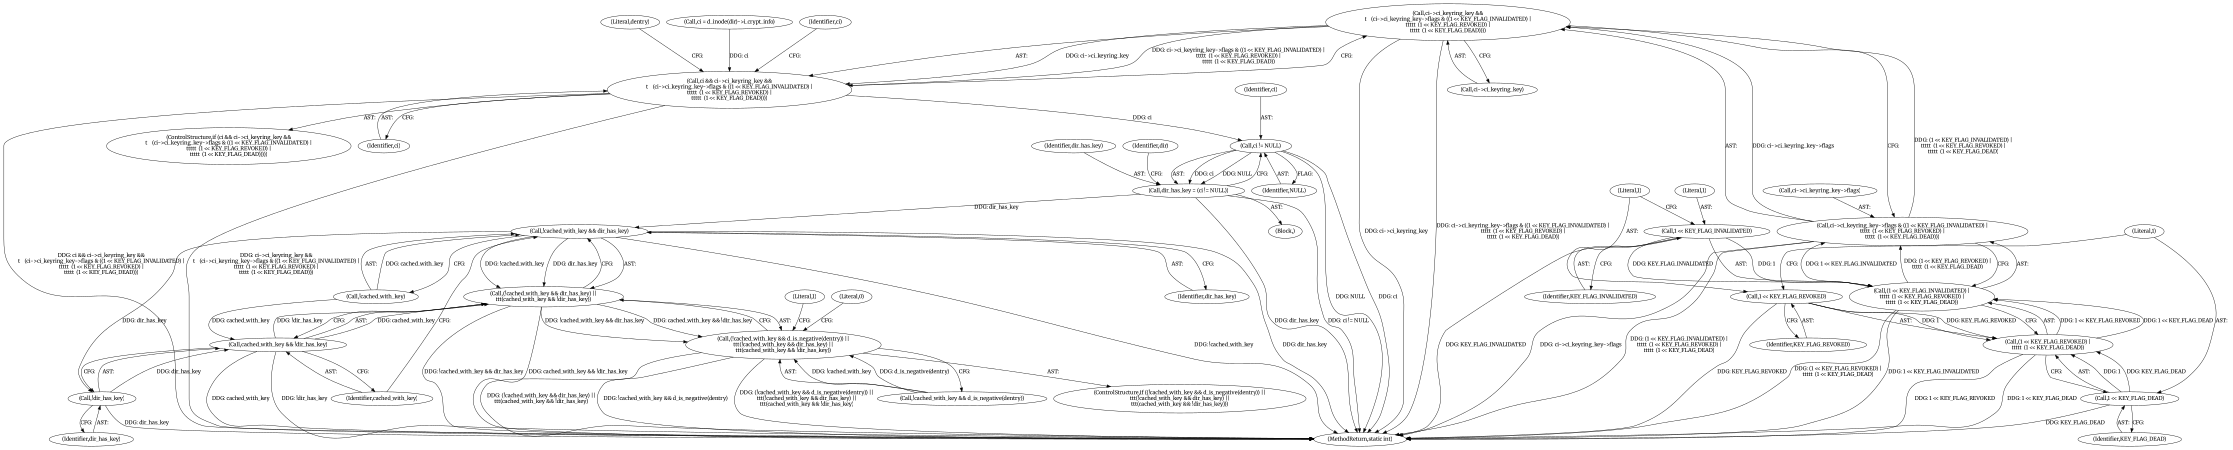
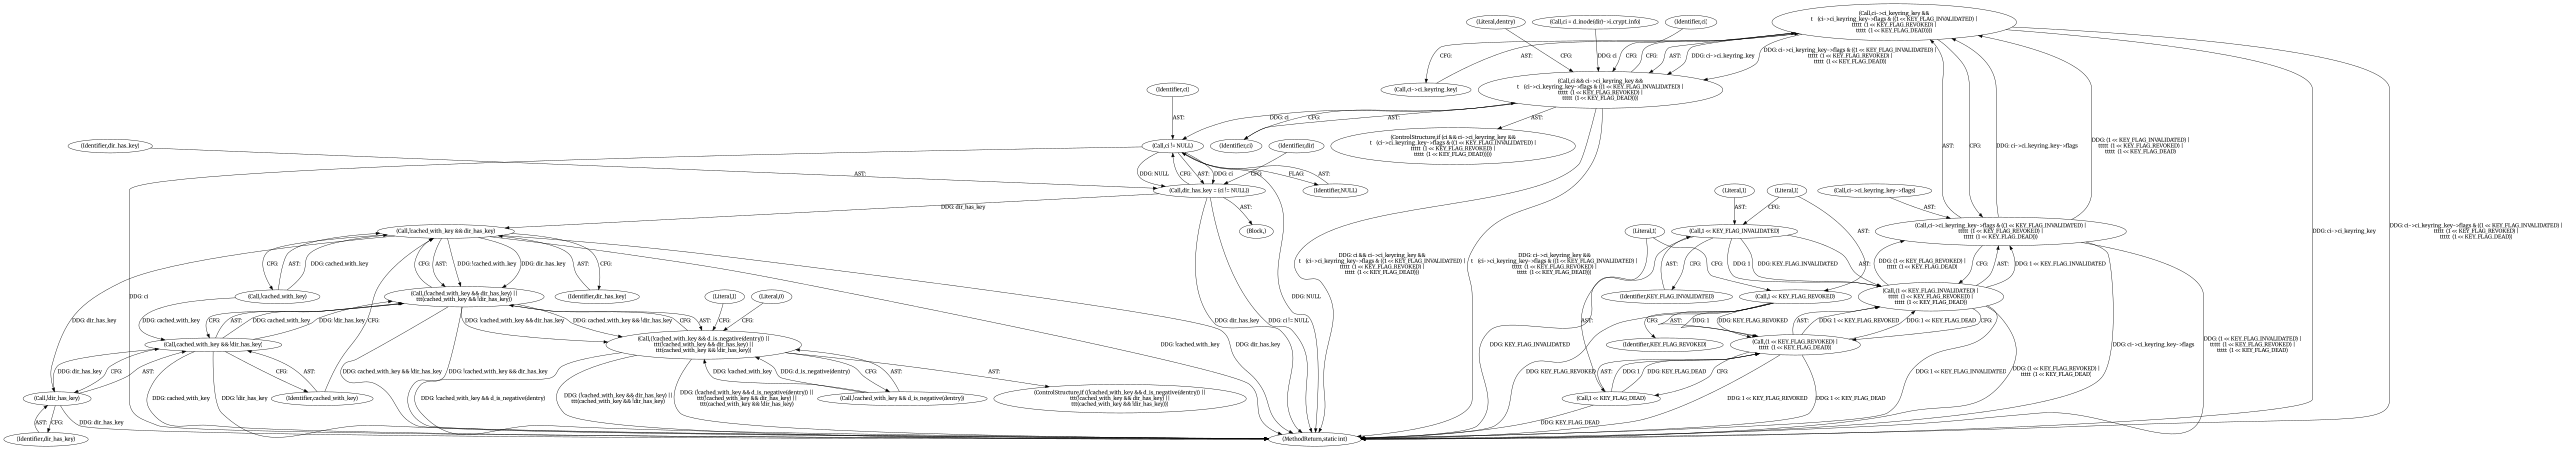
edge "(Identifier,KEY_FLAG_REVOKED)" -> "(Call,1 << KEY_FLAG_REVOKED)": removed, label "AST:"
node "(Identifier,KEY_FLAG_DEAD)": removed
